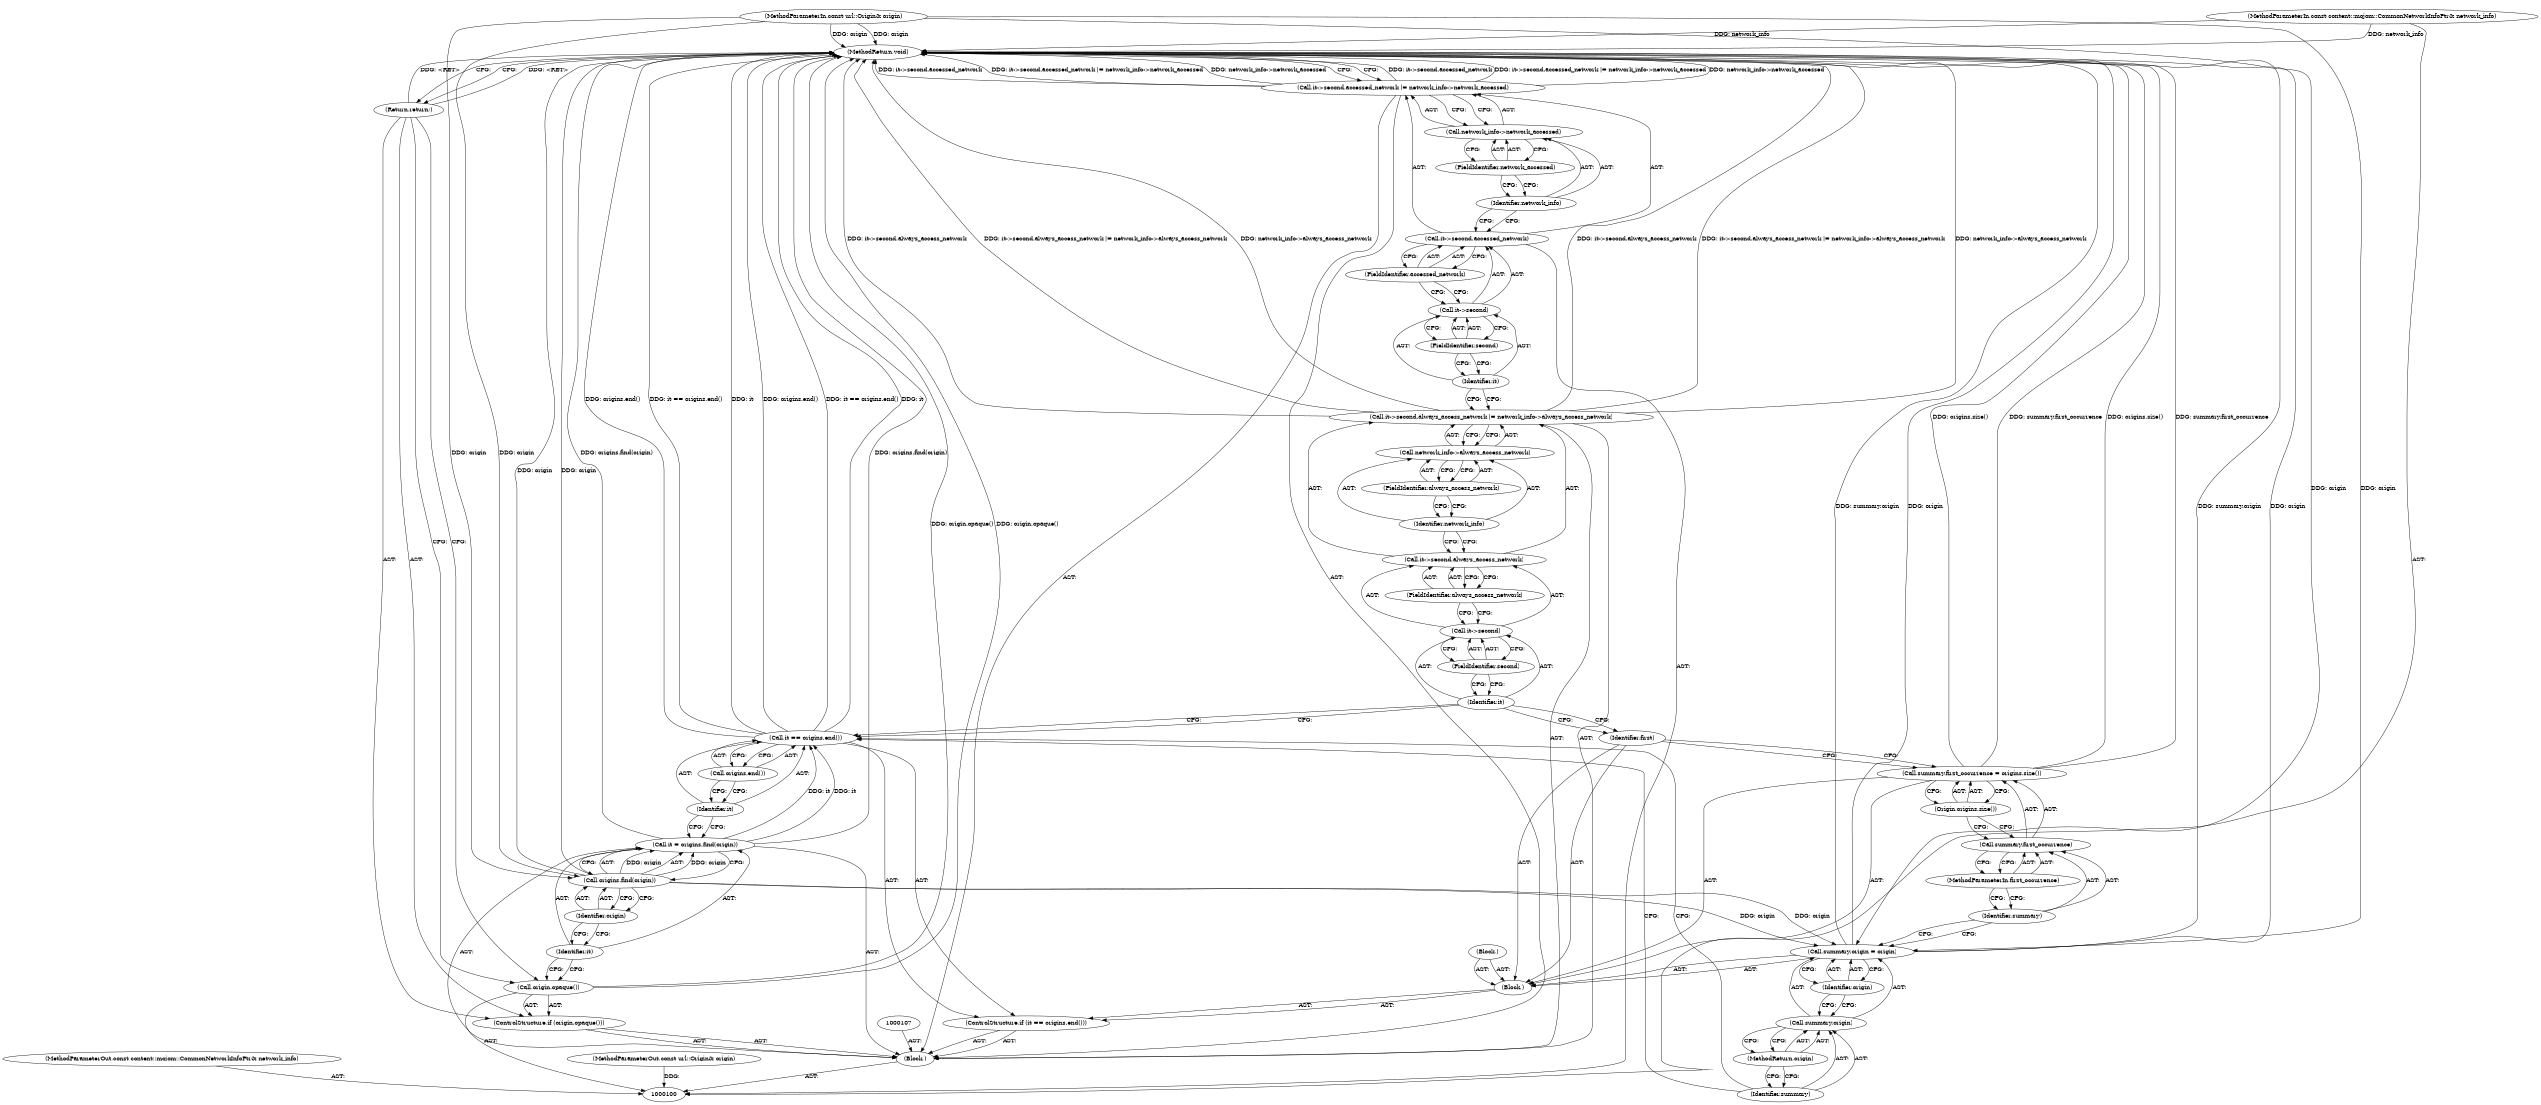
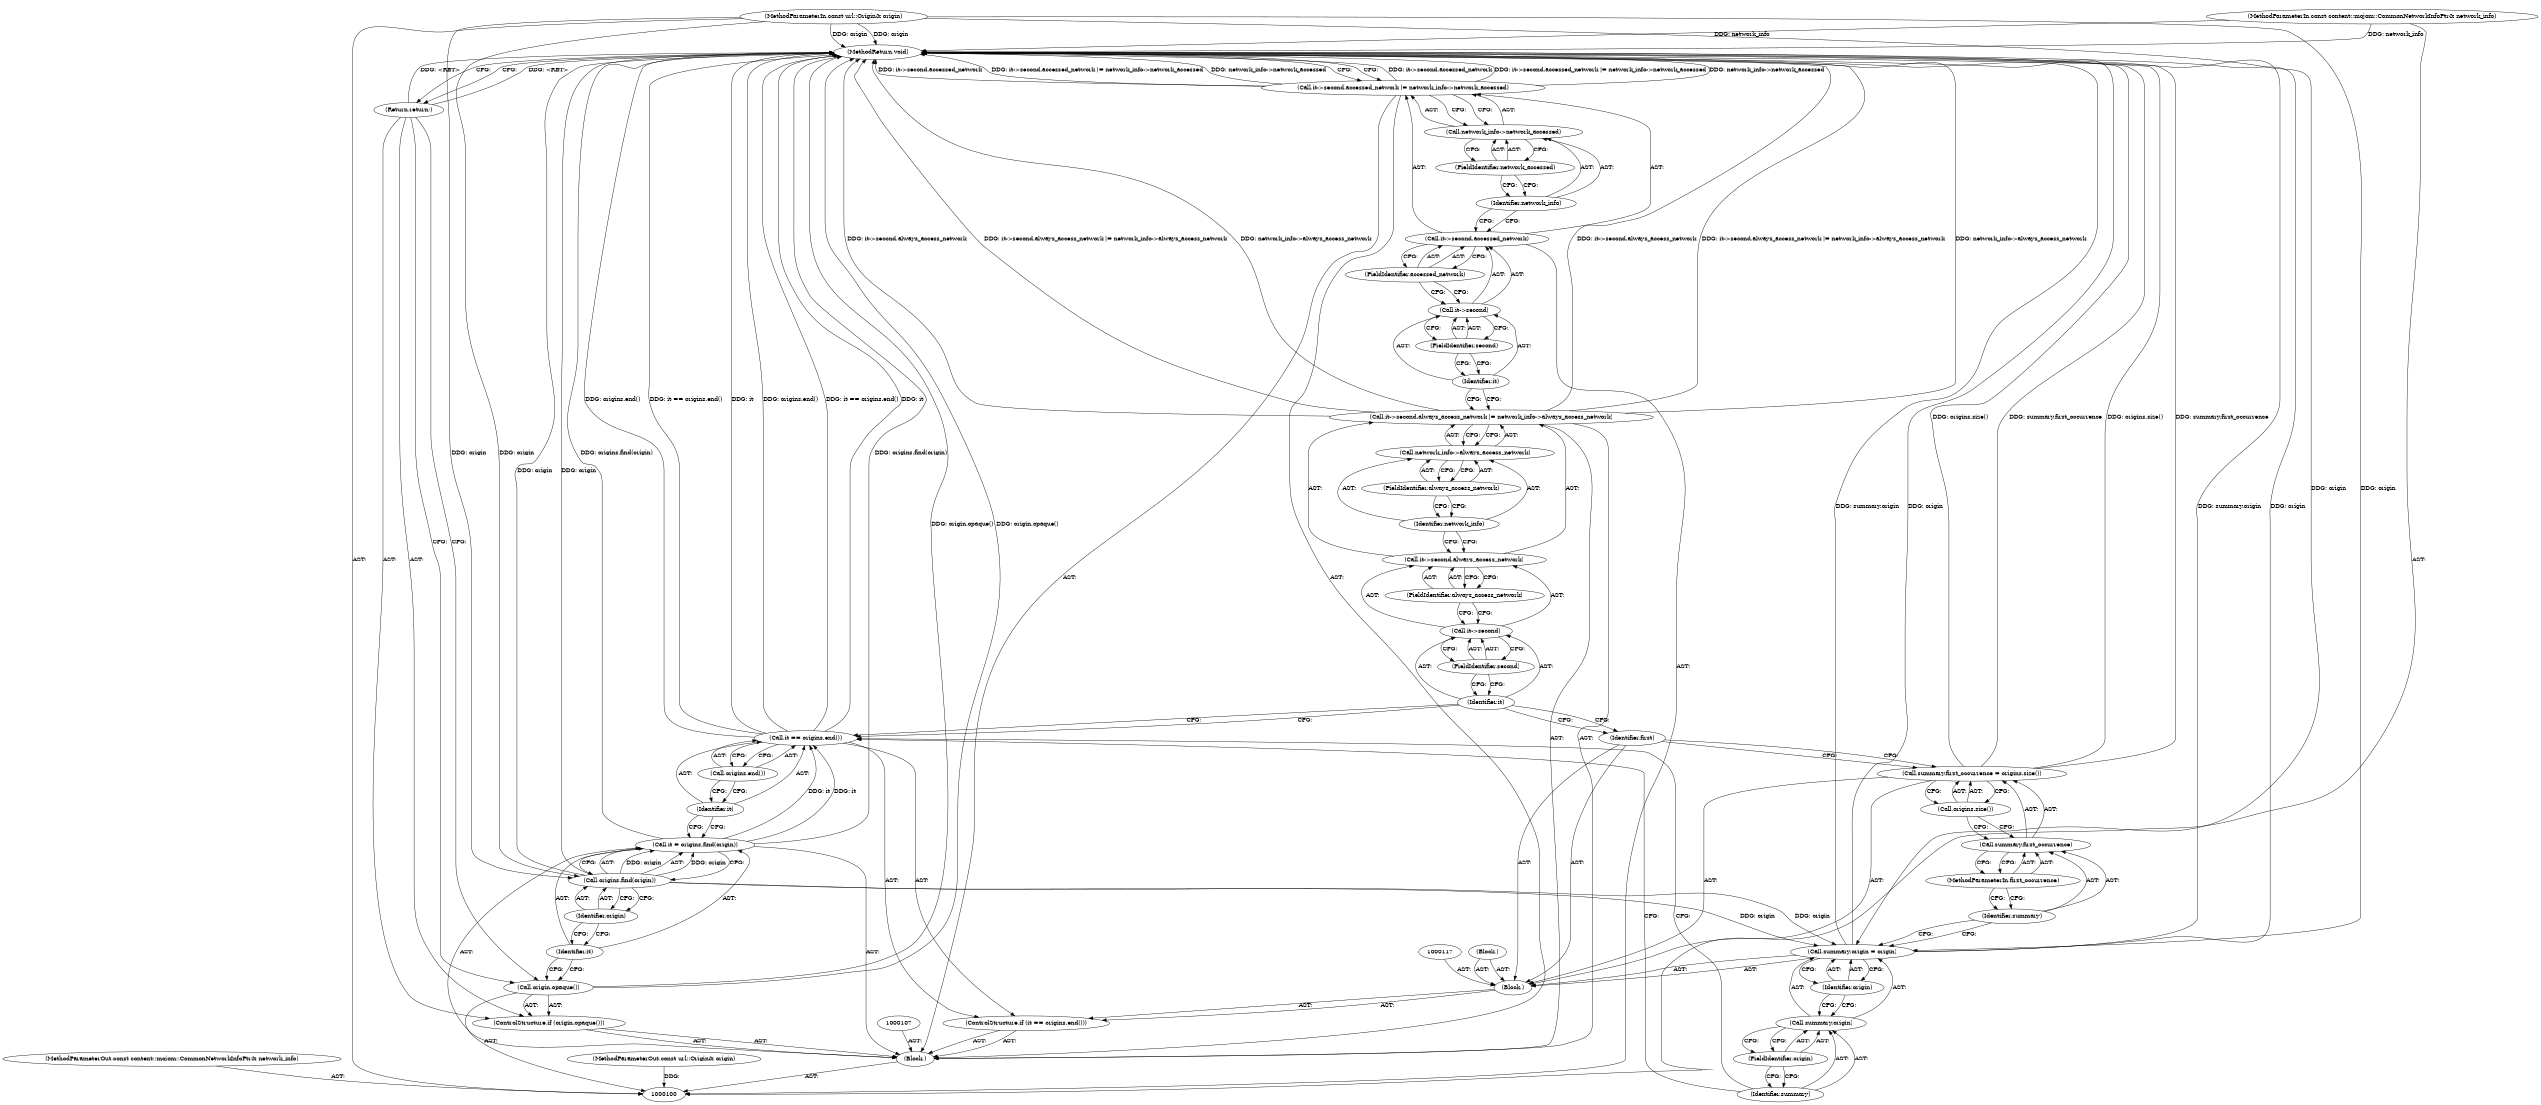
edge "(MethodParameterIn,const url::Origin& origin)" -> "1000100": added, label "AST:"
node "(Origin,origins.size())": label "(Origin,origins.size())" -> "(Call,origins.size())"
node "1000117": added
node "(MethodReturn,origin)": label "(MethodReturn,origin)" -> "(FieldIdentifier,origin)"
